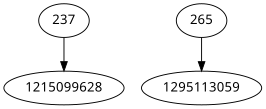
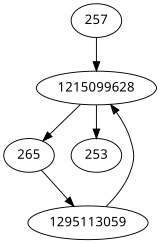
node "237": label "237" -> "257"
edge "1215099628" -> "265": added
node "253": added
edge "1295113059" -> "1215099628": added
